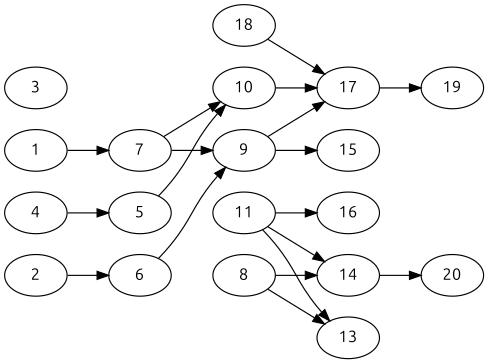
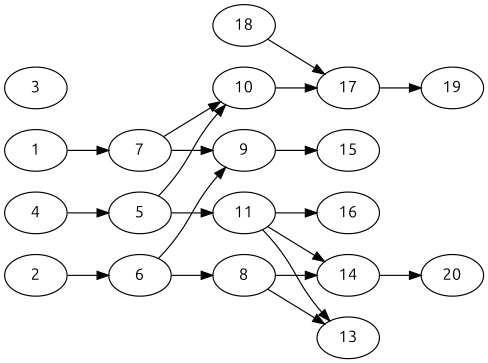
edge "9" -> "17": removed
edge "5" -> "11": added
edge "6" -> "8": added
